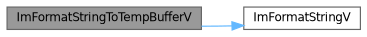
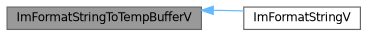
edge "ImFormatStringToTempBufferV" -> "ImFormatStringV": reversed
